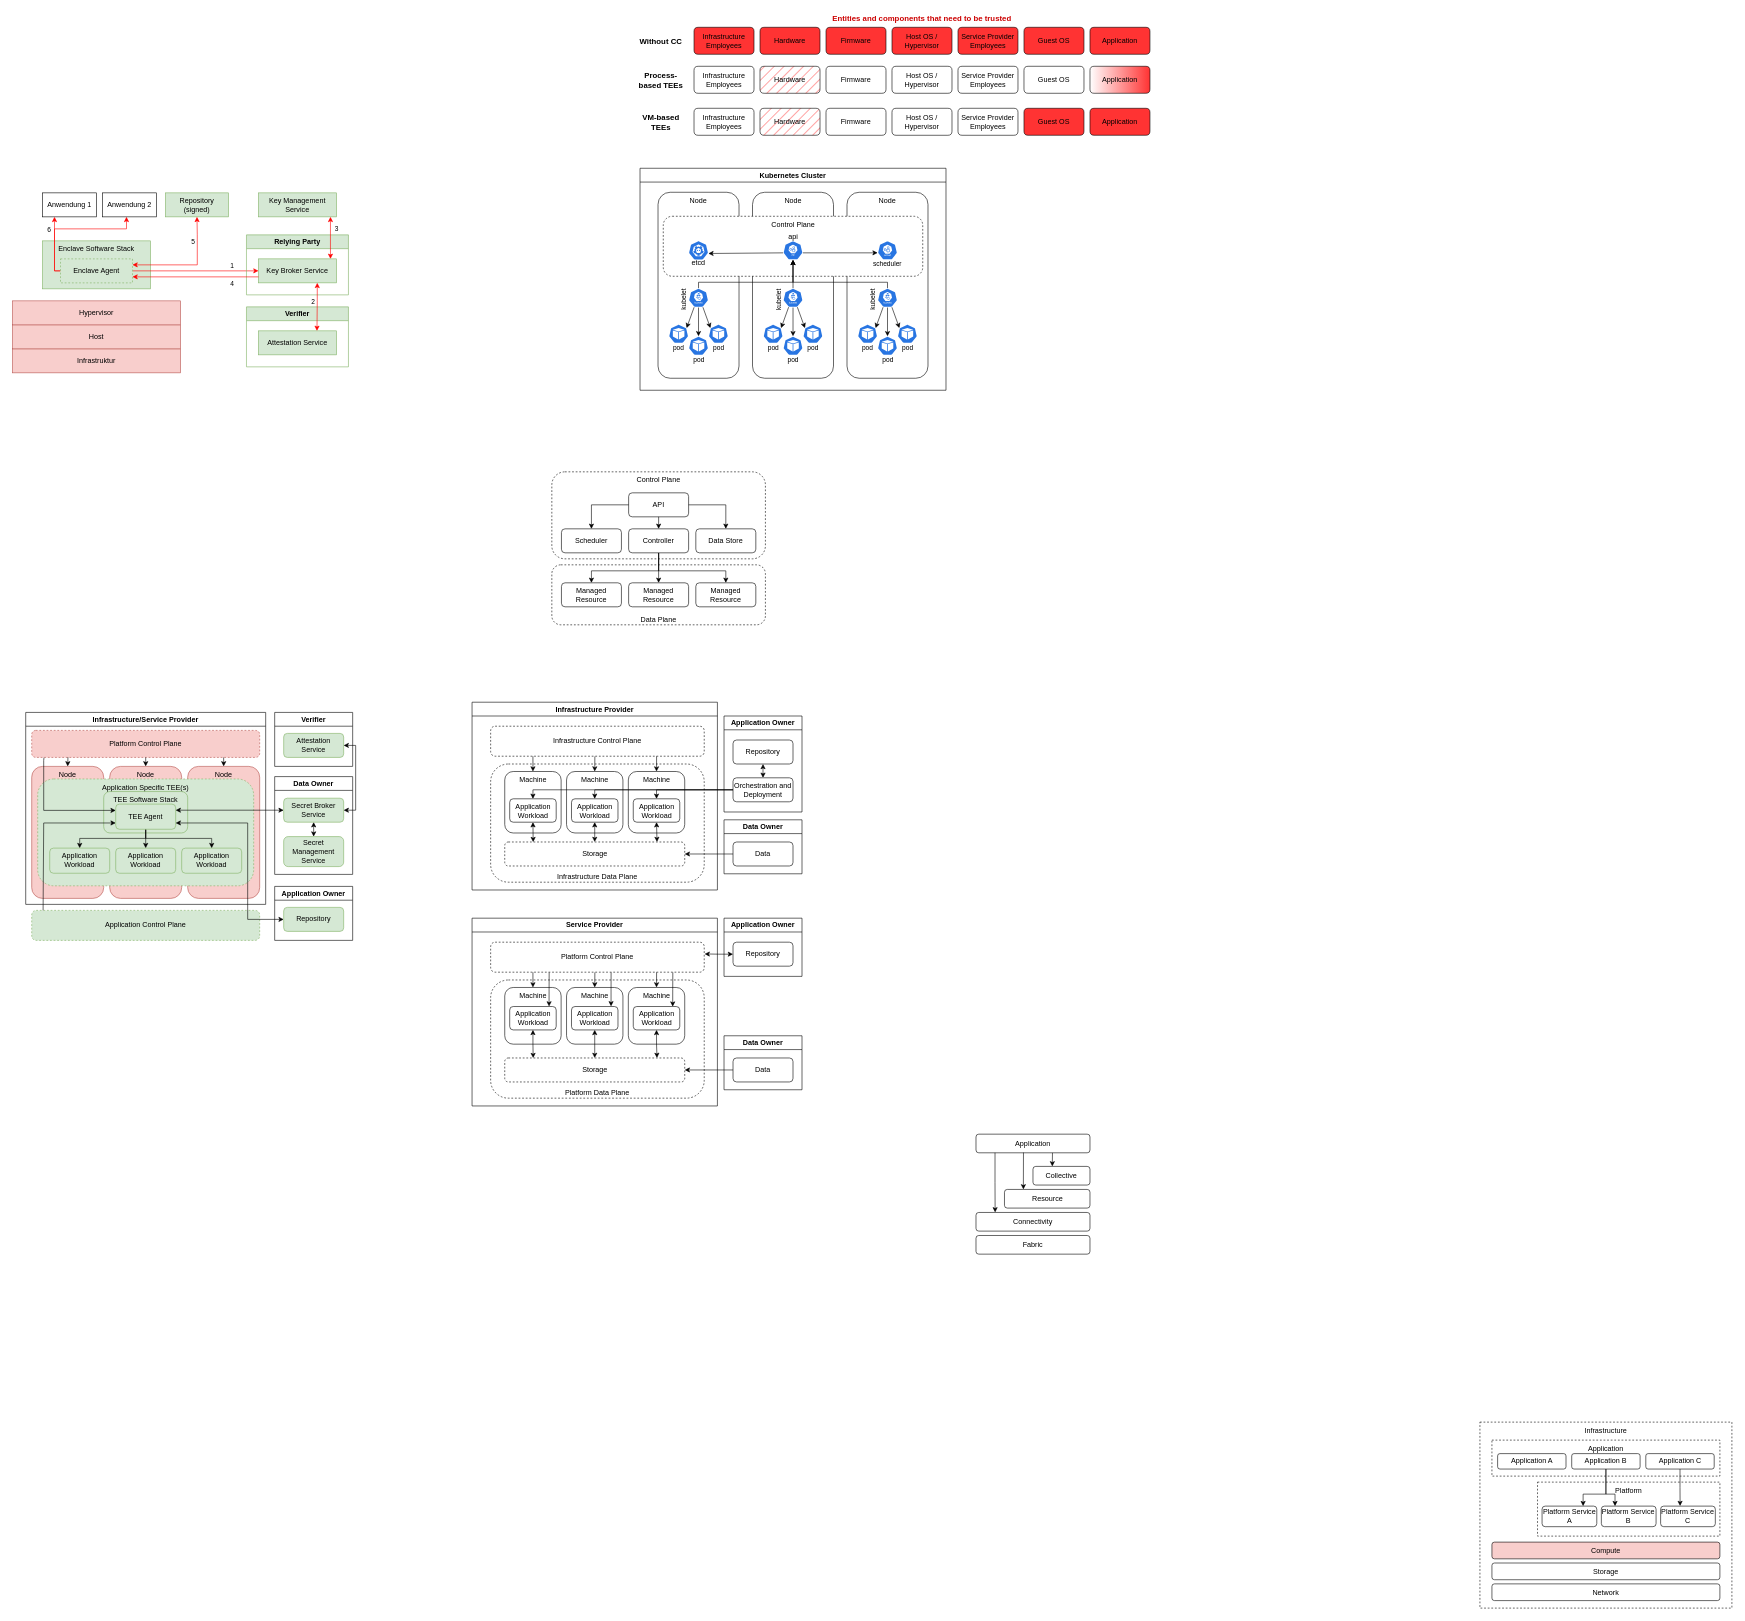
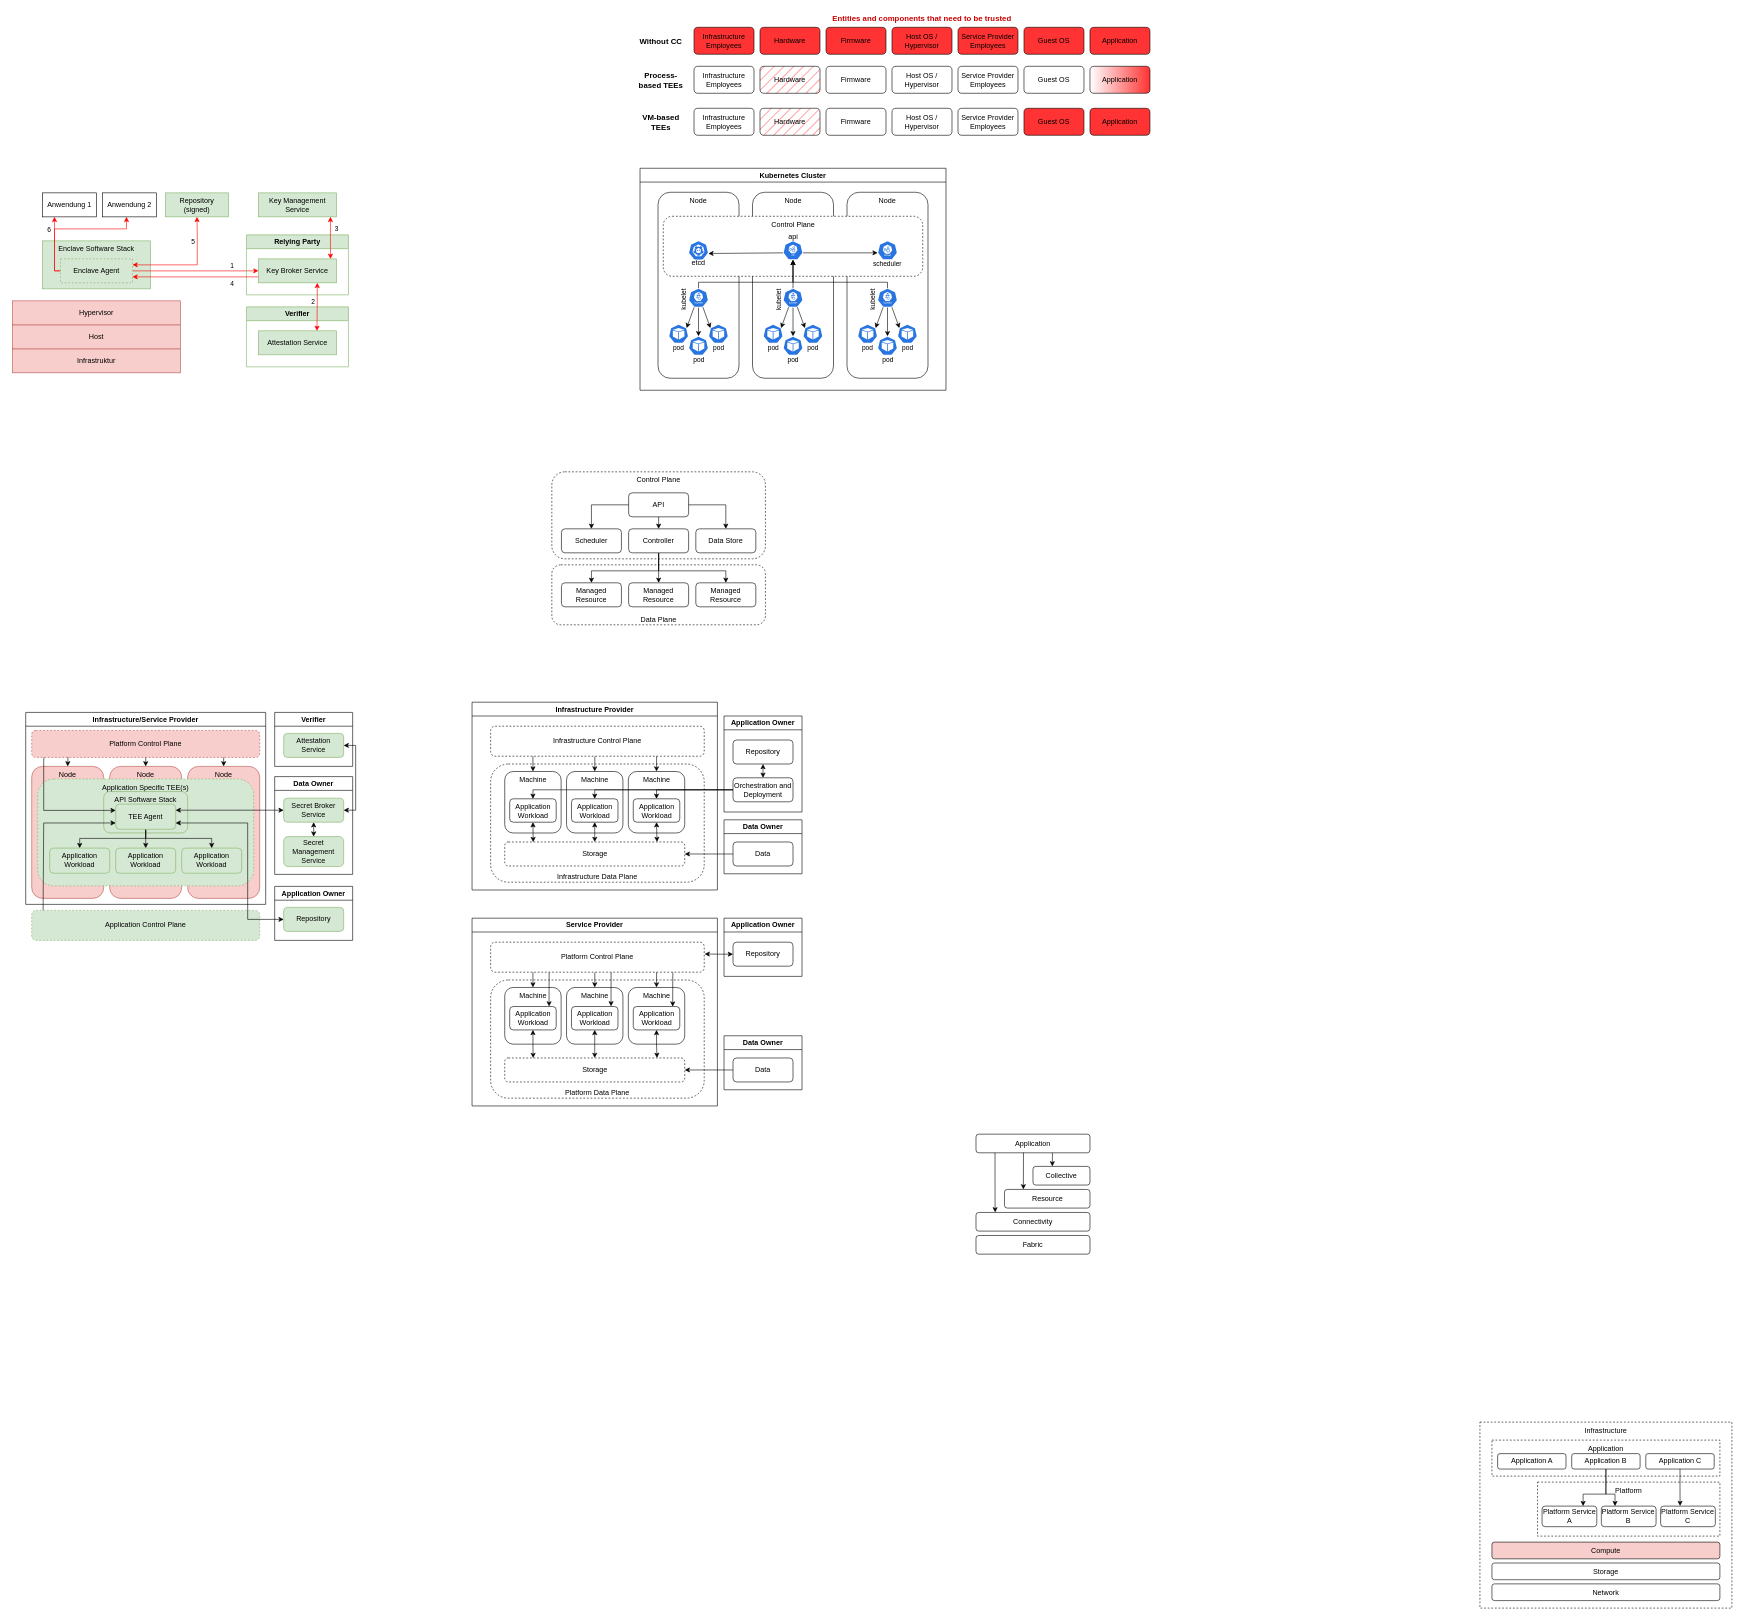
node "TEE Software Stack": label "TEE Software Stack" -> "API Software Stack"
